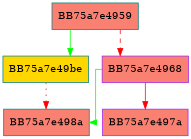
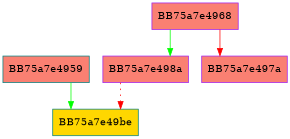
edge "BB75a7e4959" -> "BB75a7e4968": removed
edge "BB75a7e49be" -> "BB75a7e498a": reversed
node "BB75a7e498a": color teal -> purple
